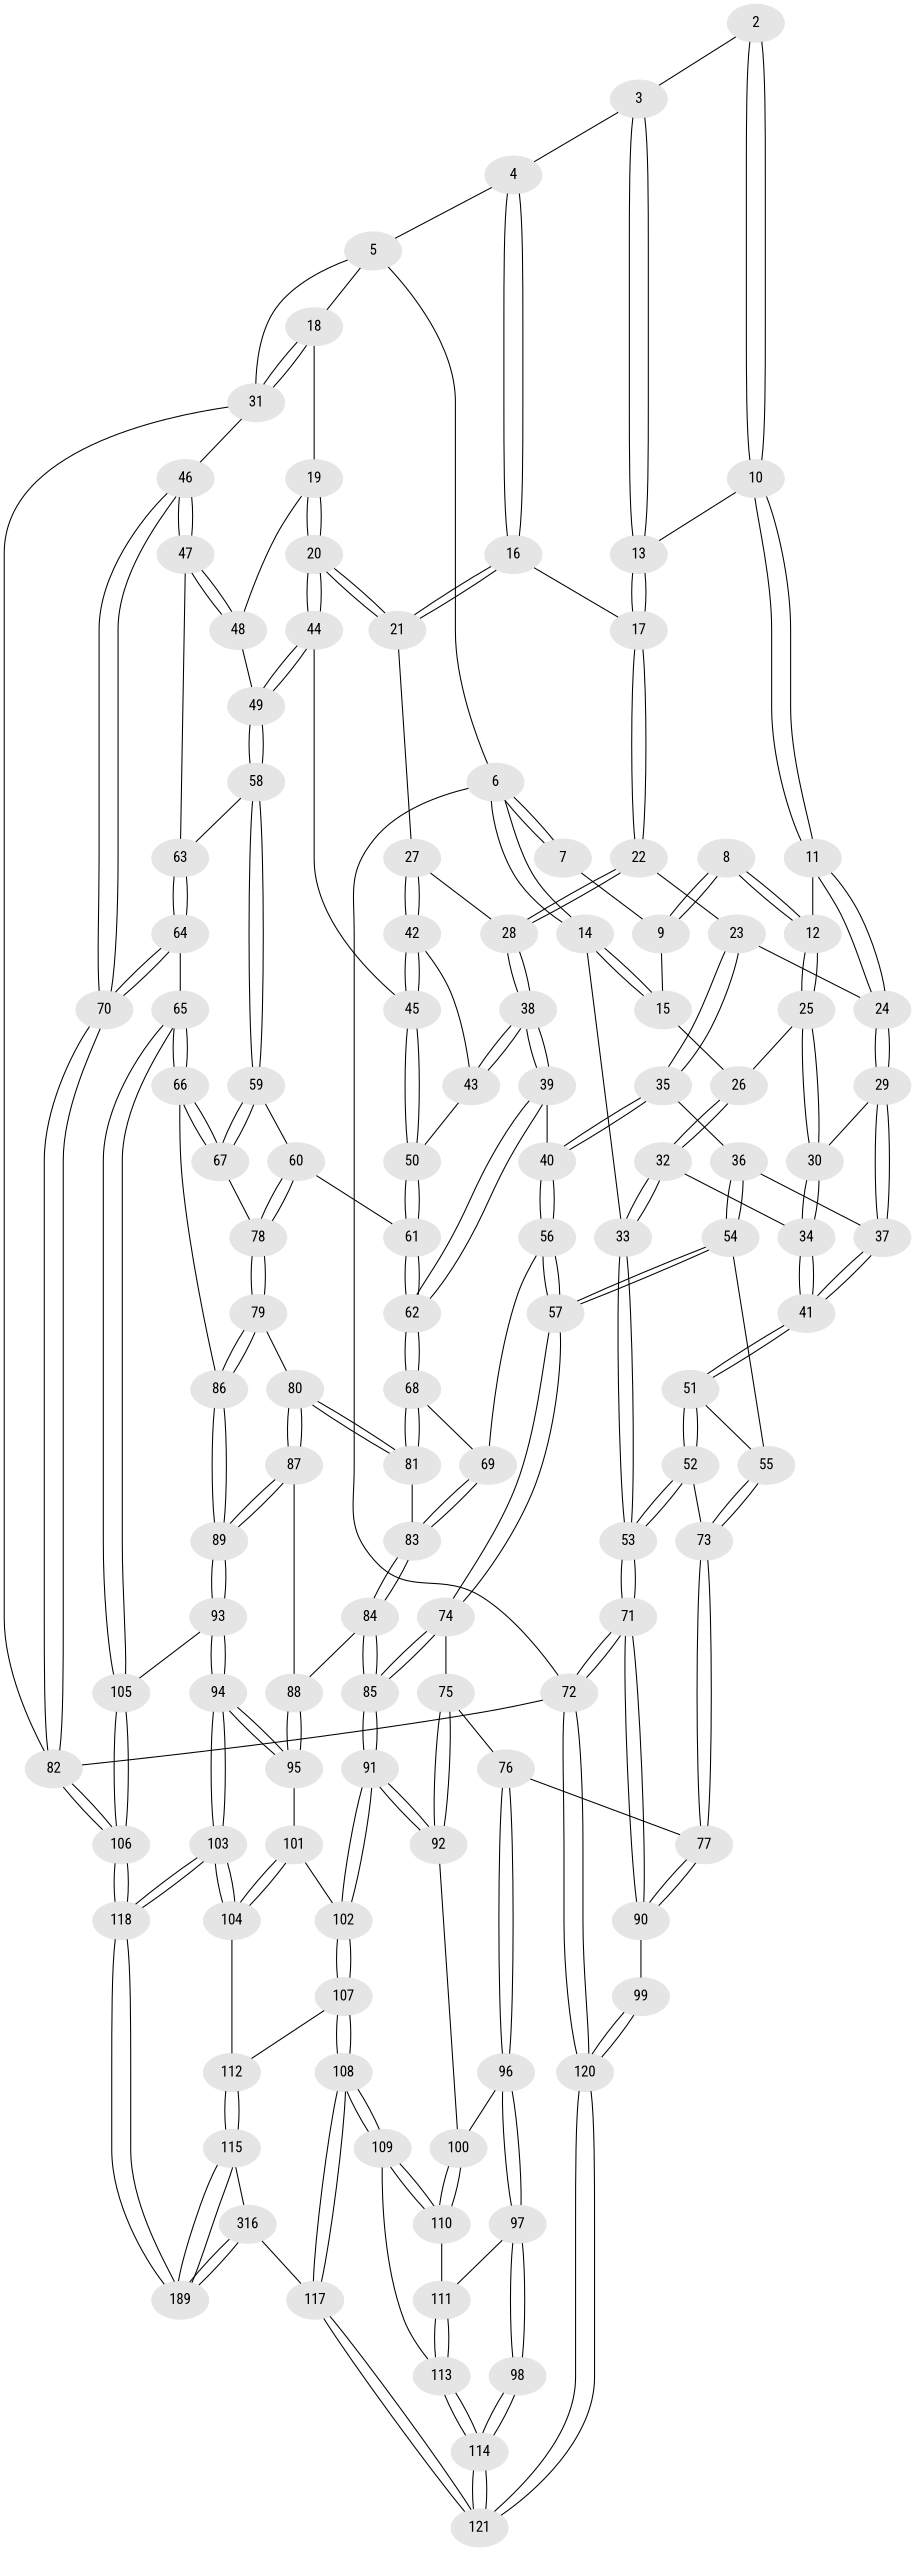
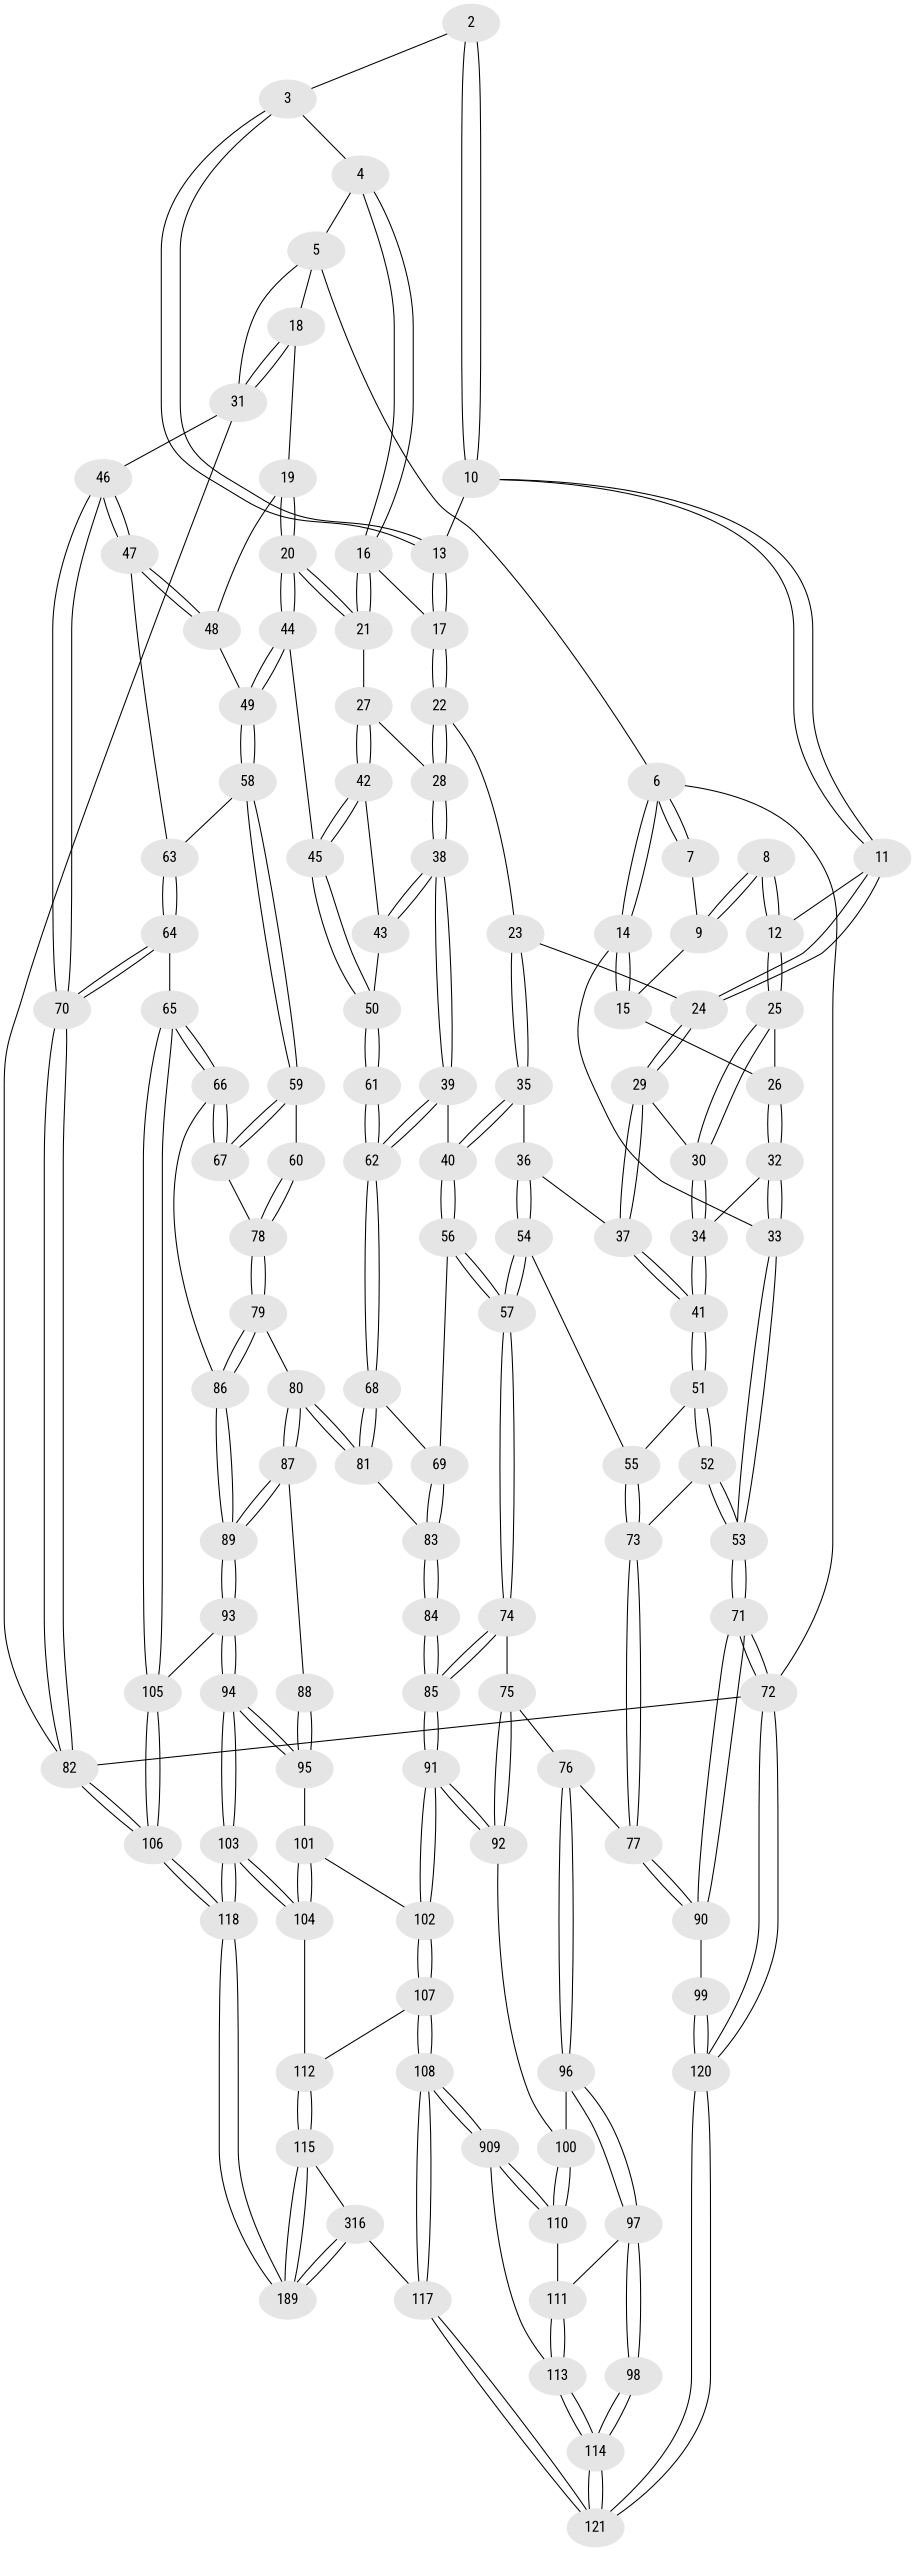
edge "60" -- "61": removed
edge "84" -- "88": removed
node "109": label "109" -> "909"
